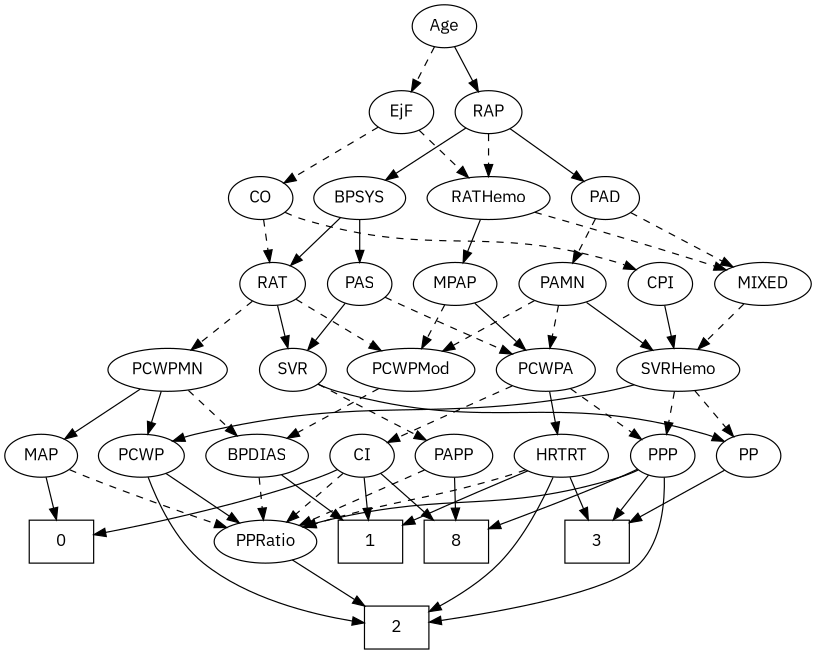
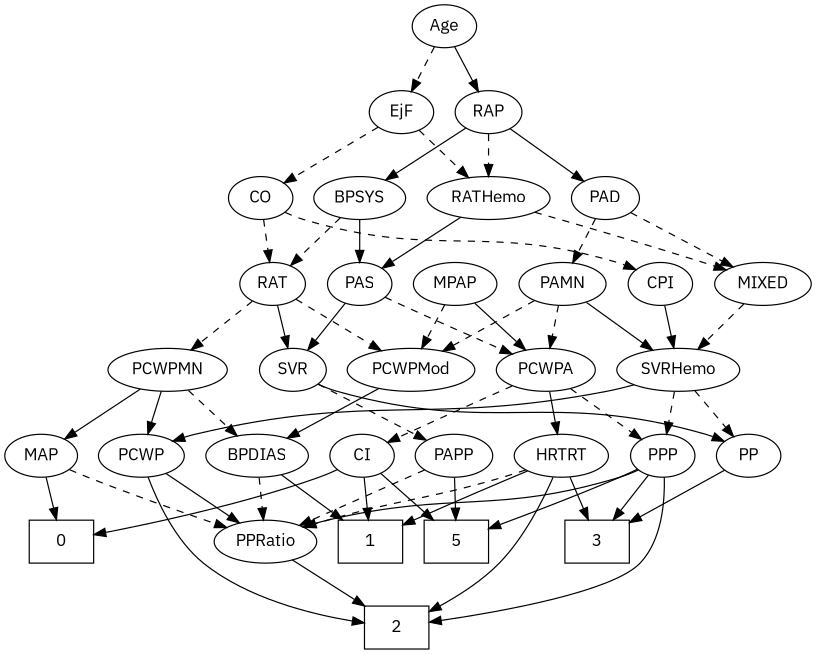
edge "RATHemo" -> "MPAP": now "RATHemo" -> "PAS"
edge "BPSYS" -> "RAT": style solid -> dashed
edge "PCWPMod" -> "BPDIAS": style dashed -> solid
edge "CI" -> "PPRatio": removed
node "8": label "8" -> "5"
